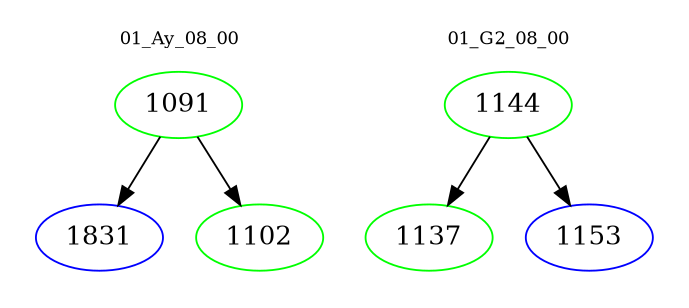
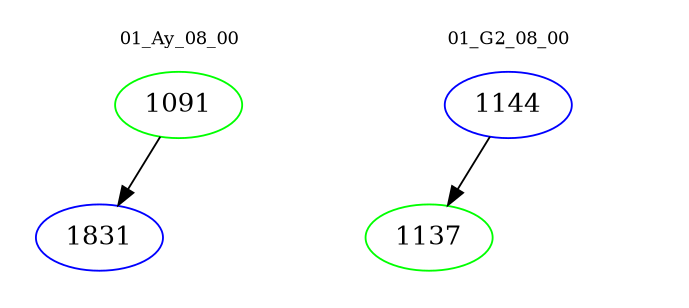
node "1144": color green -> blue
node "1102": removed
node "1153": removed
